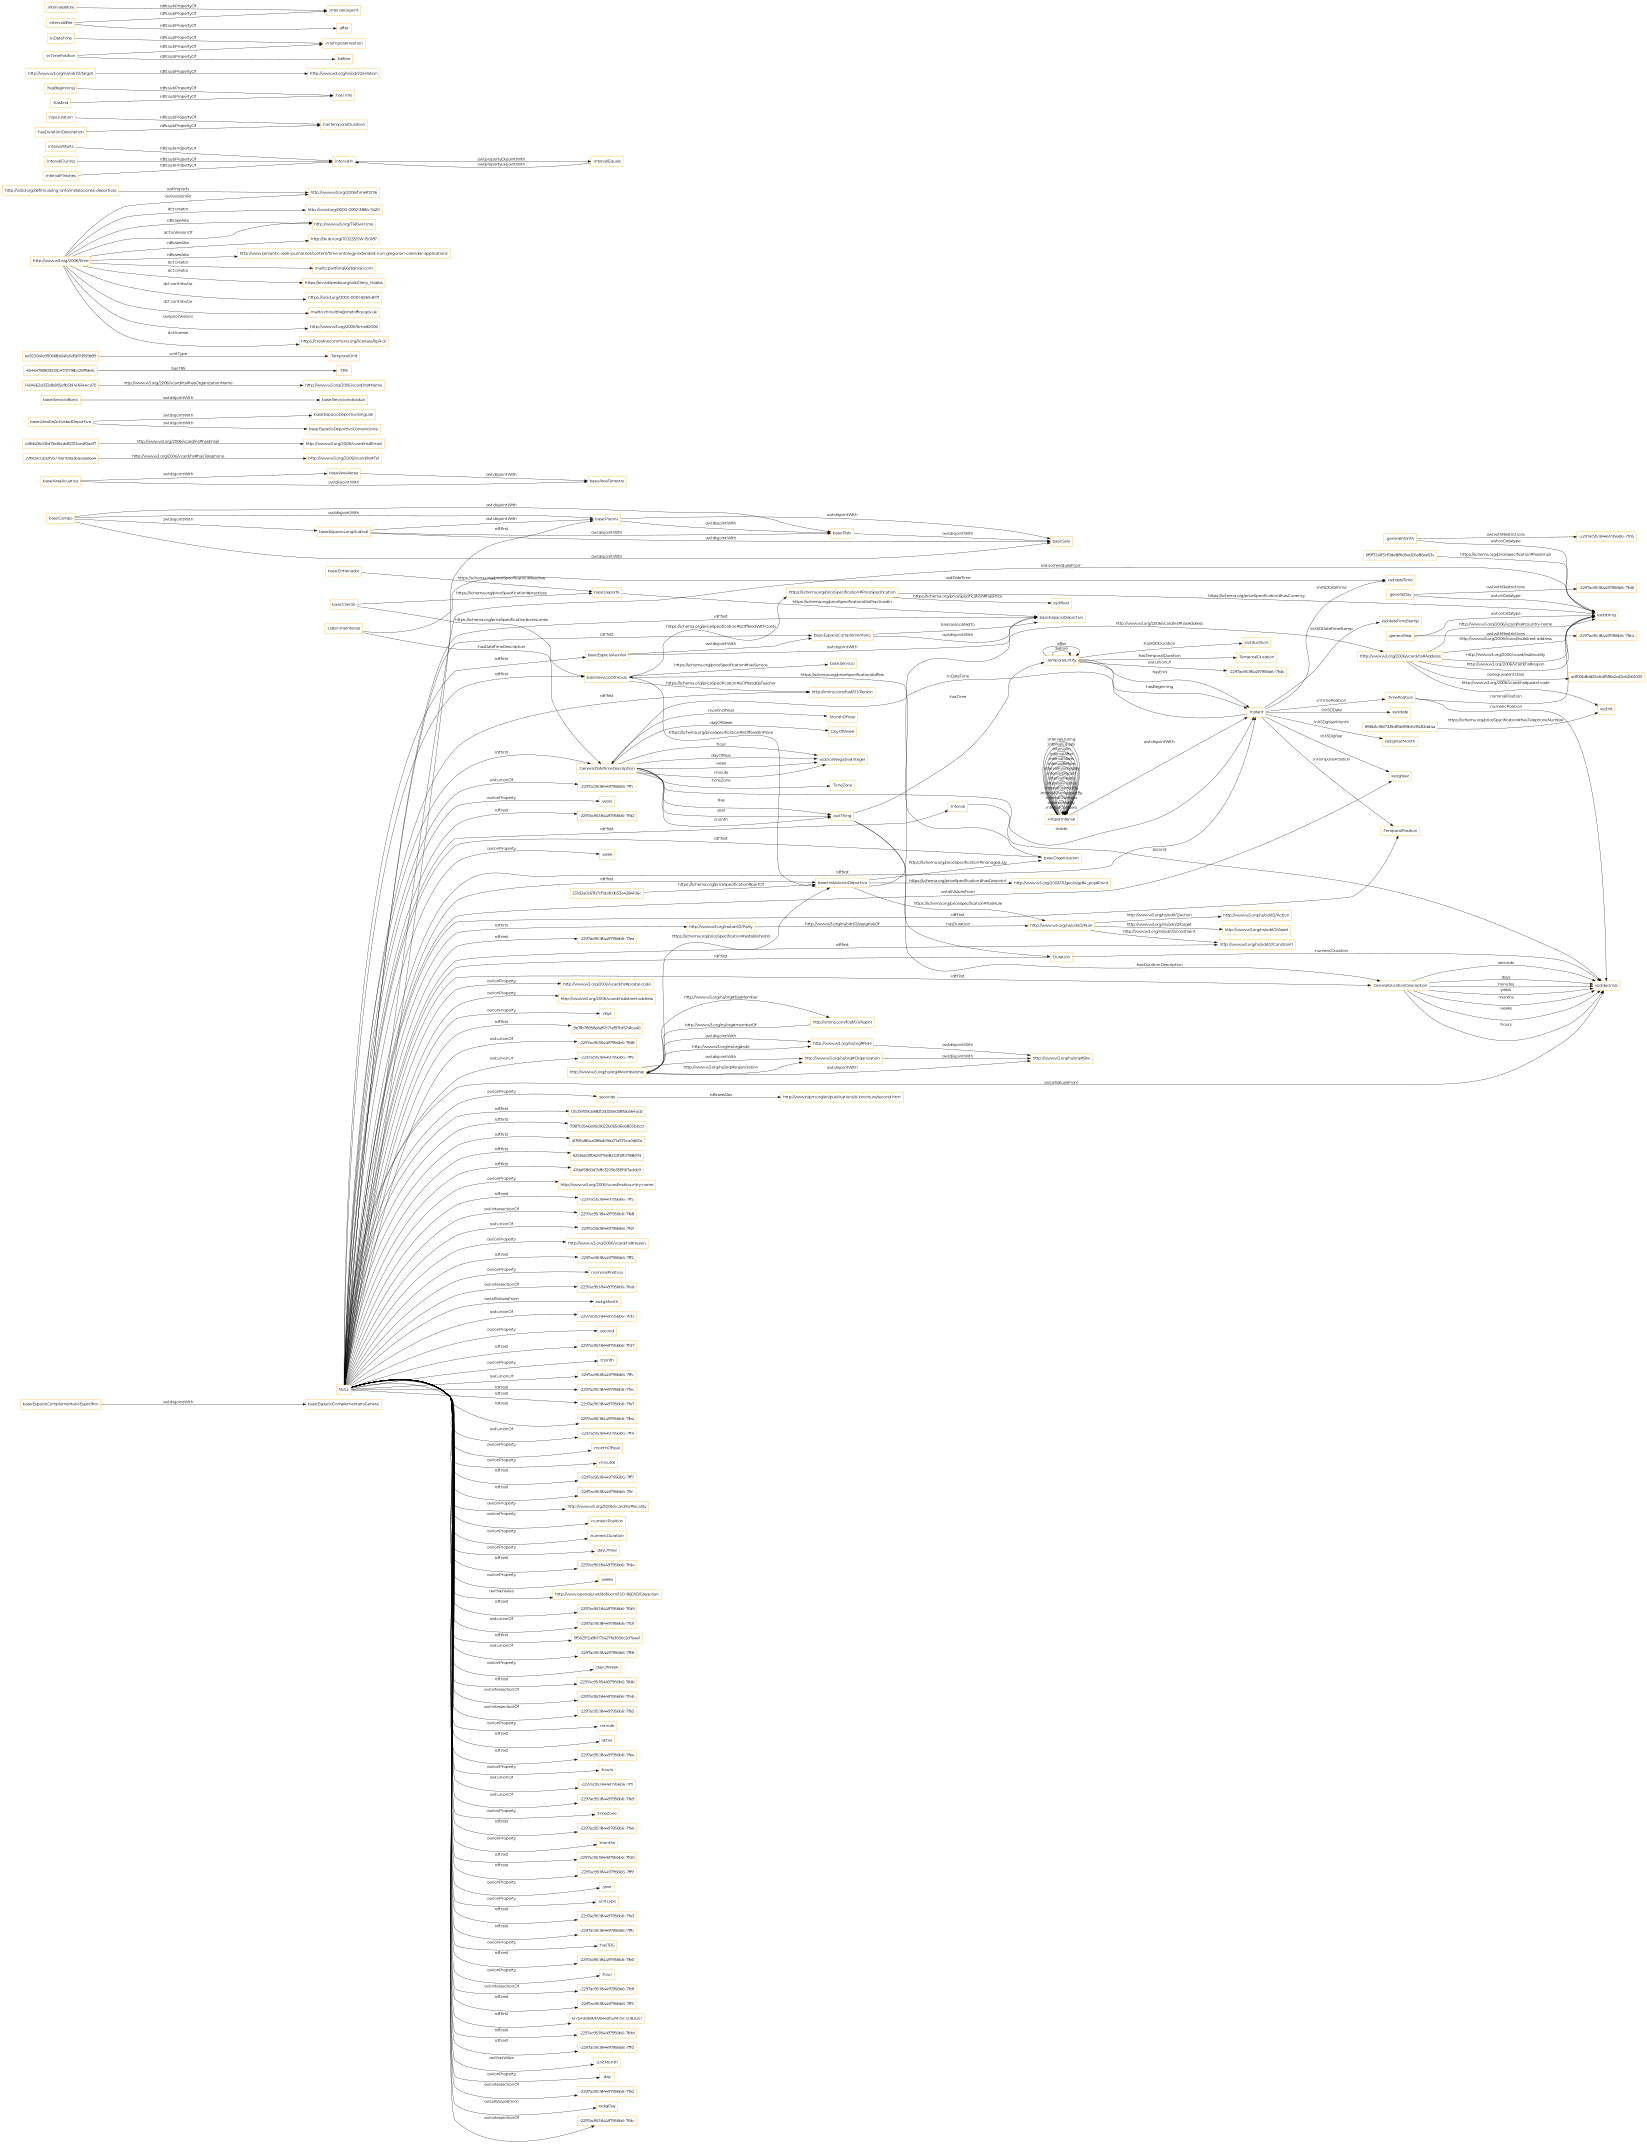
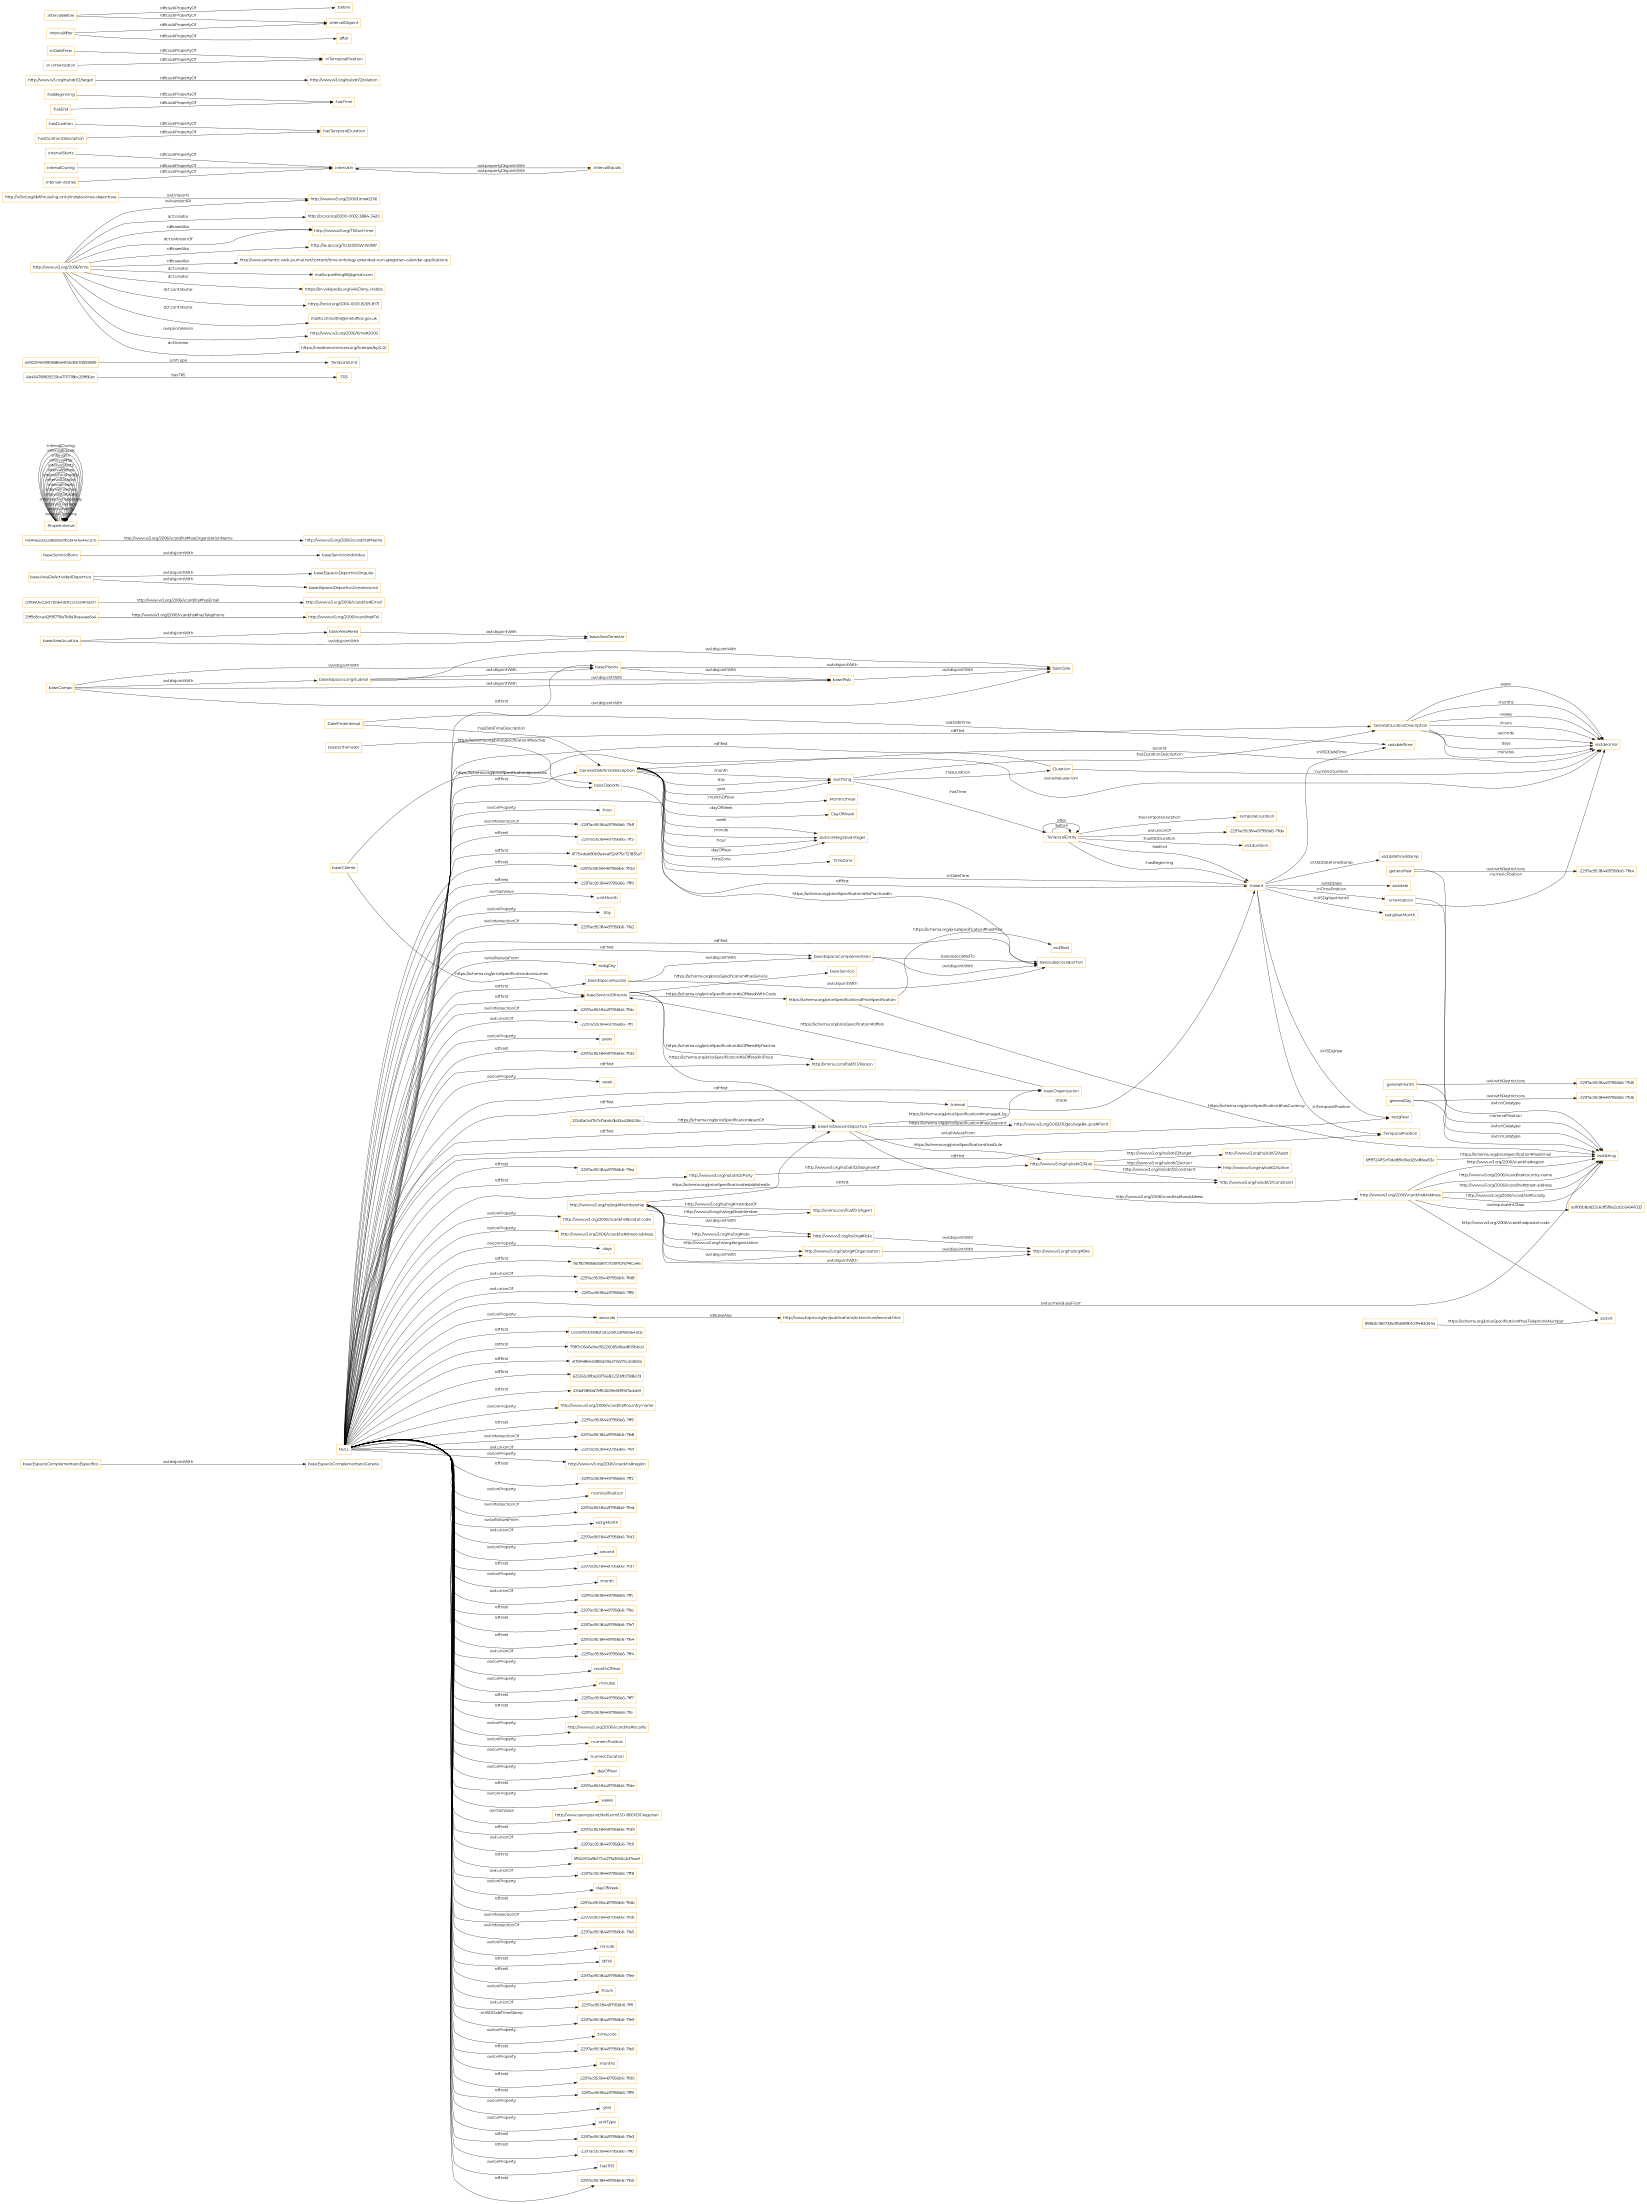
edge ":inTimePosition" -> ":before": now ":intervalBefore" -> ":before"
edge ":ProperInterval" -> ":Instant": removed, label "owl:disjointWith"
edge "NULL" -> "-2297ac95:184497956b6:-7fe9": label "owl:unionOf" -> ":inXSDDateTimeStamp"
